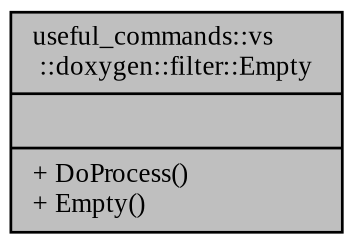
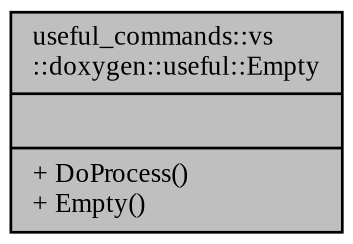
node "useful_commands::vs": text "::doxygen::filter::Empty" -> "::doxygen::useful::Empty"
